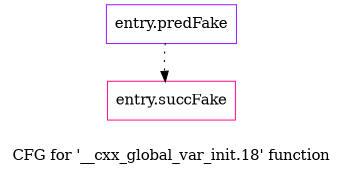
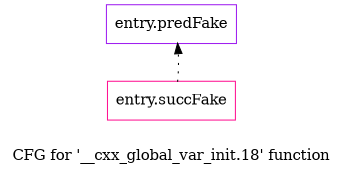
edge "entry.predFake" -> "entry.succFake": reversed
